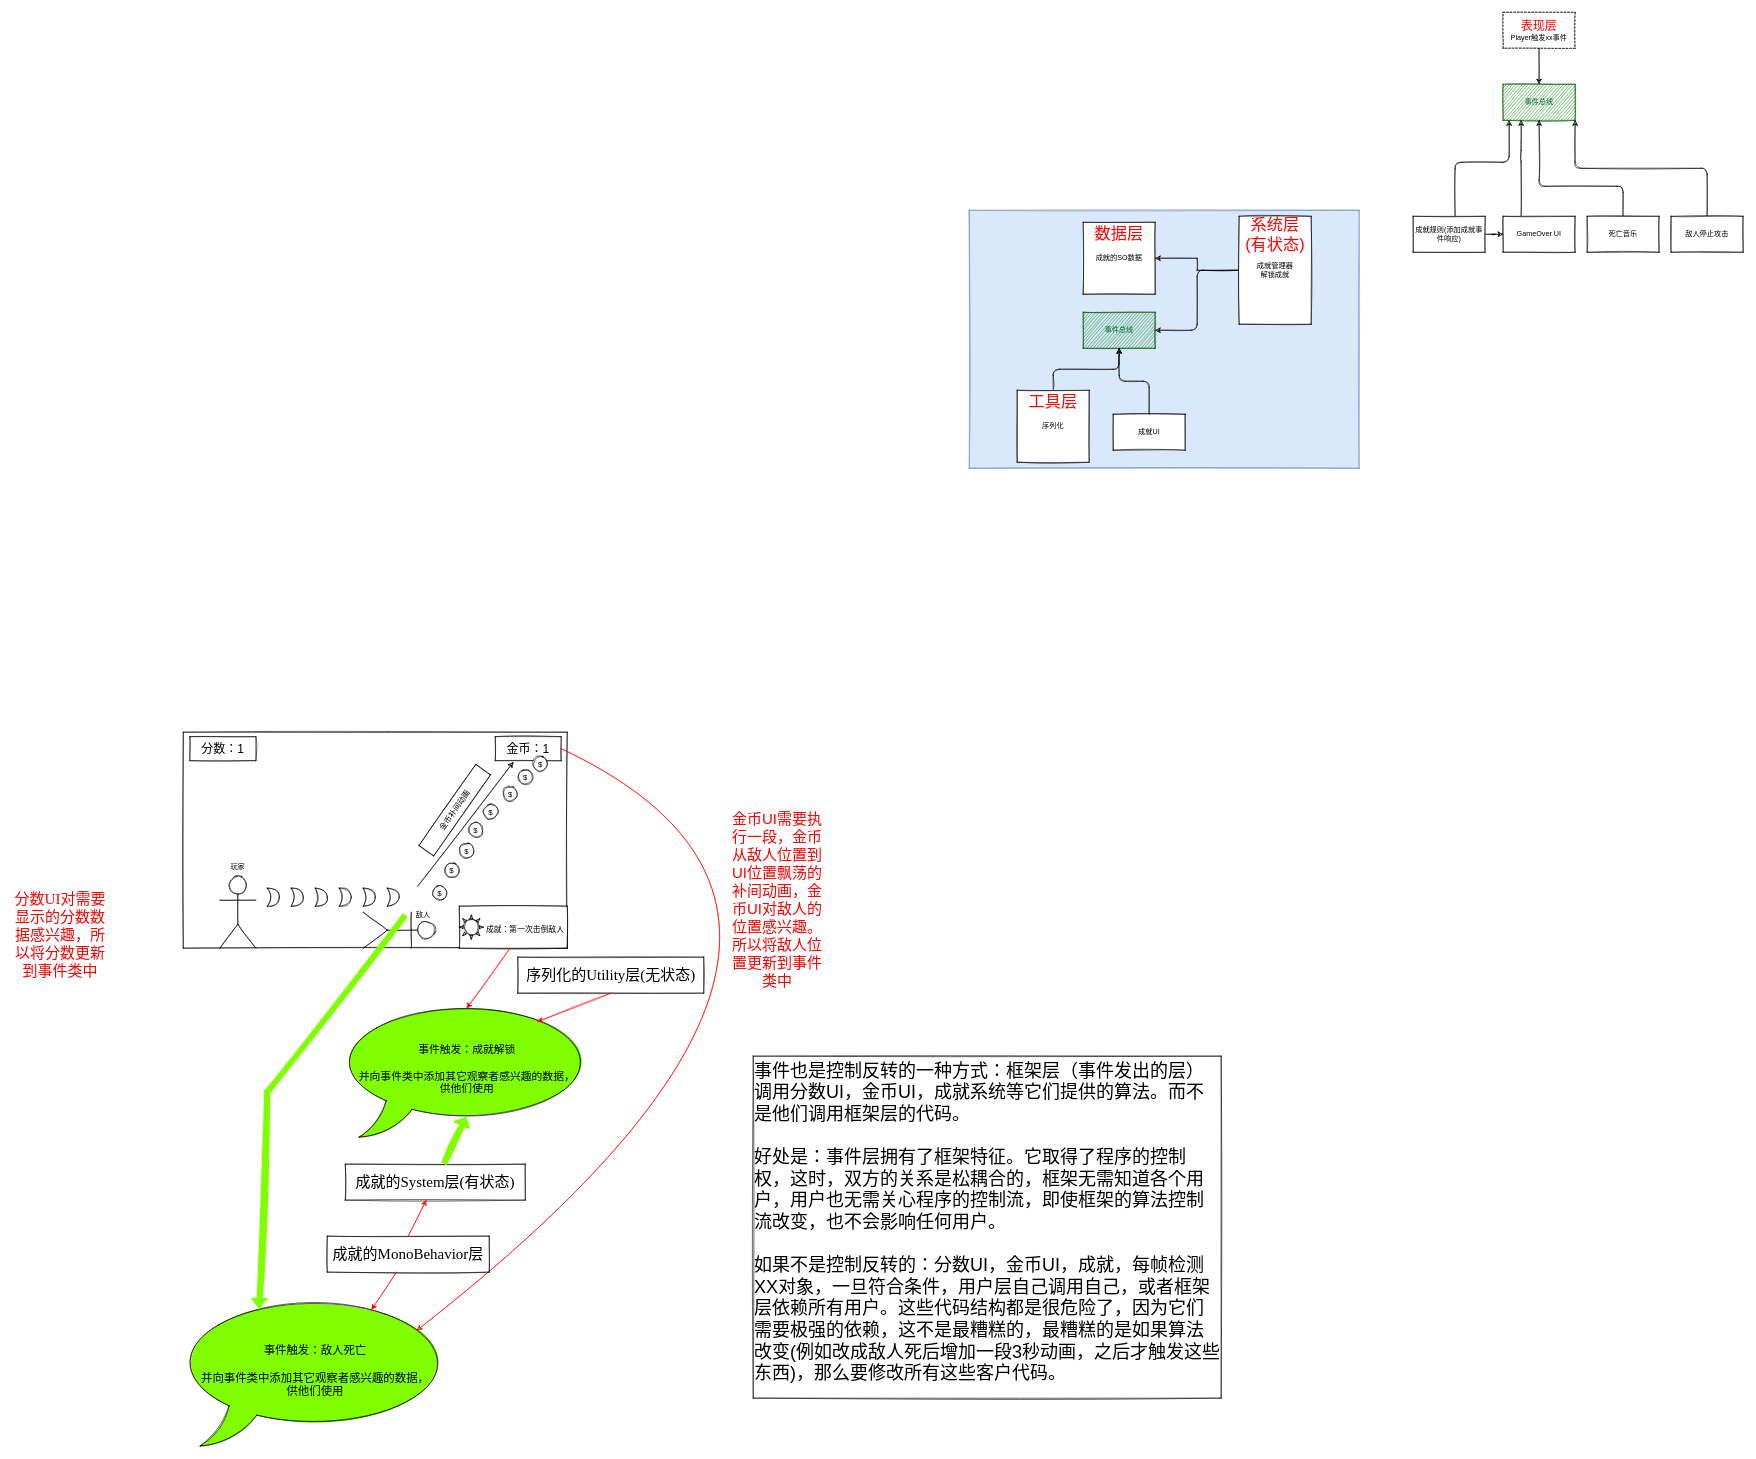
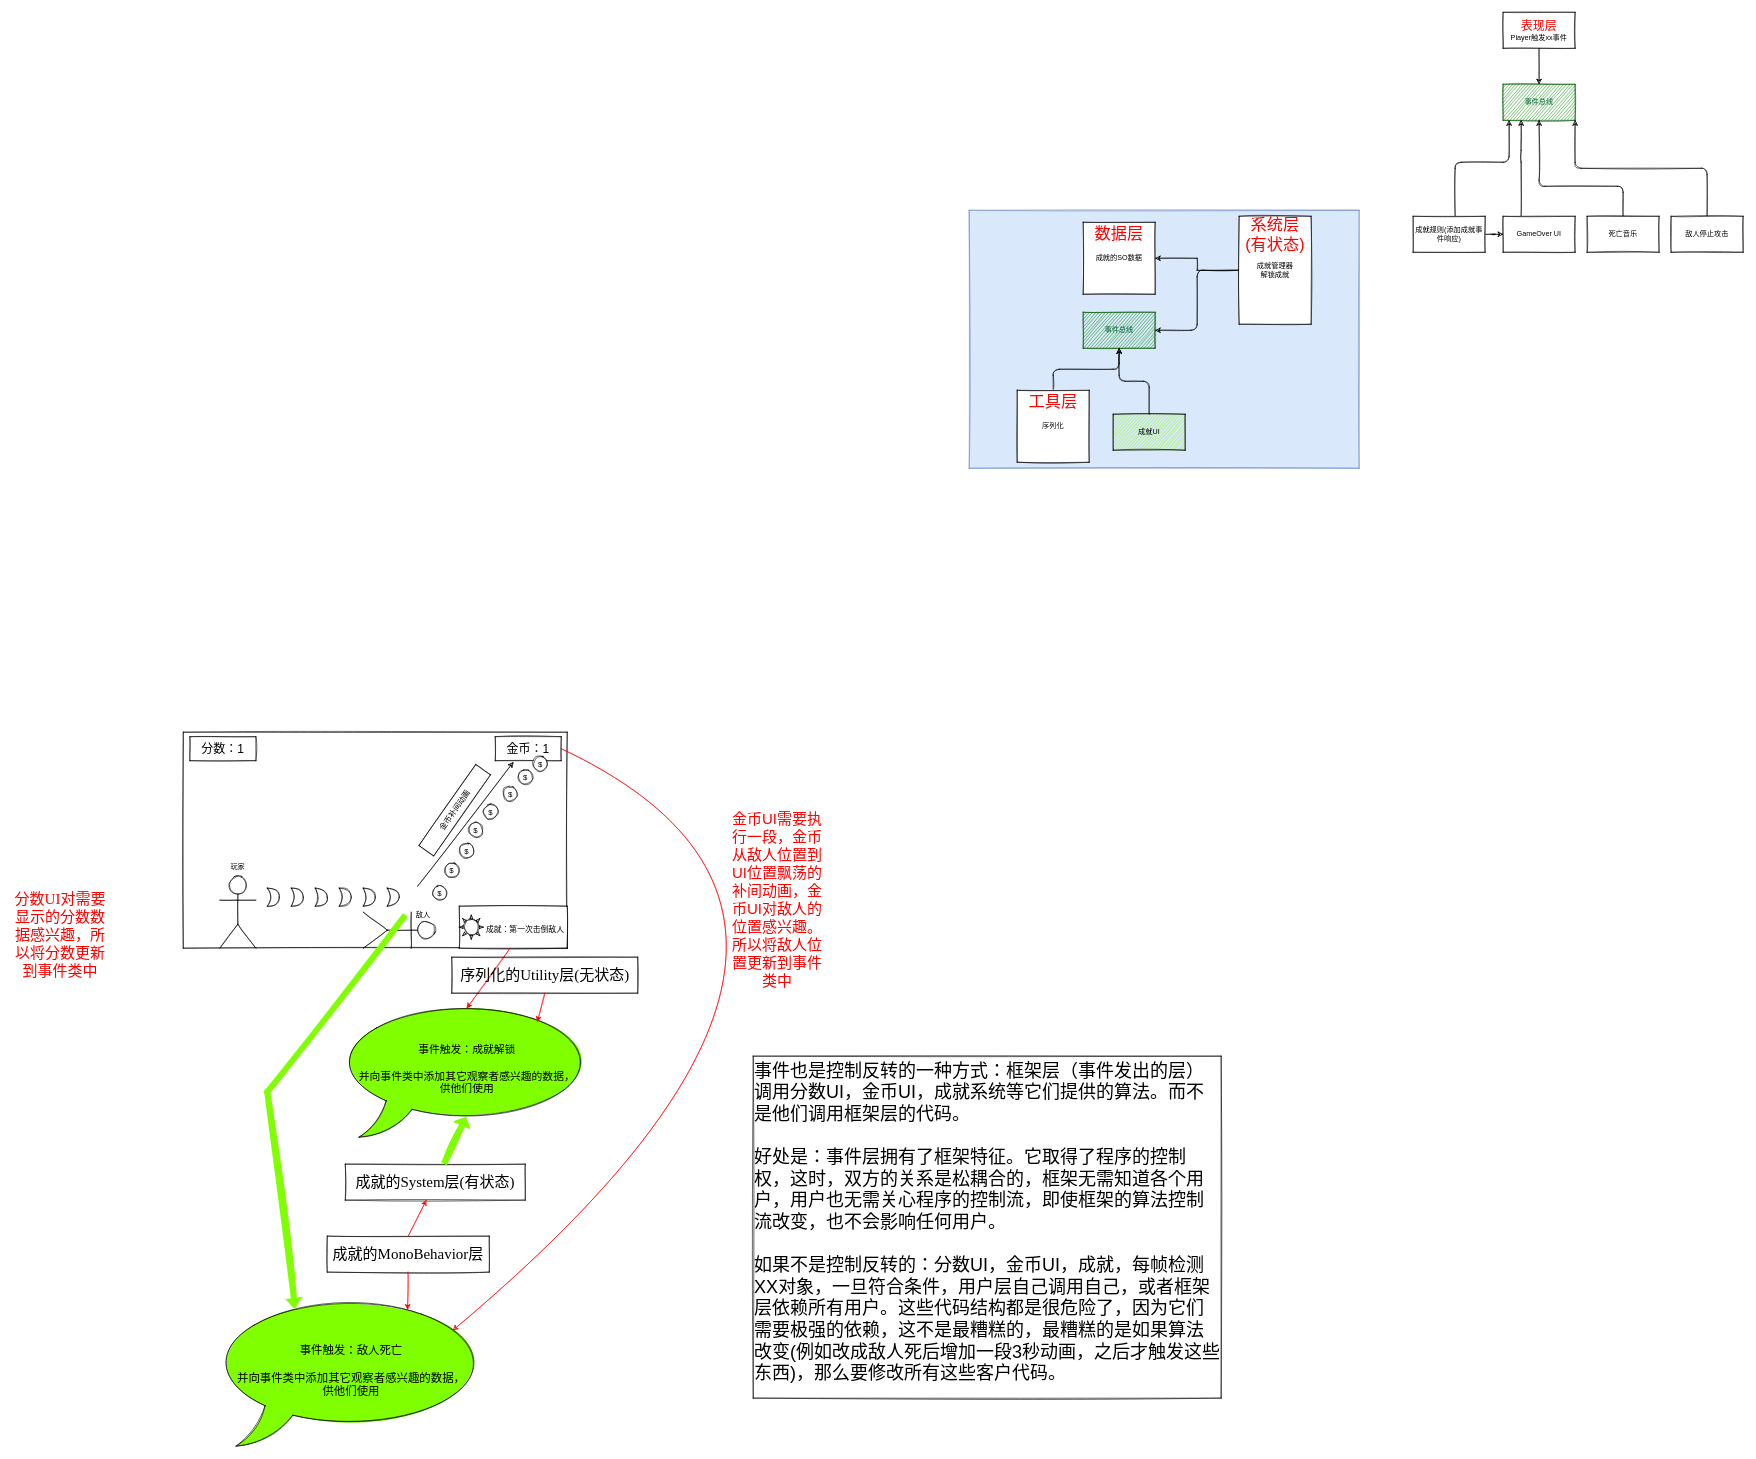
node "表现层 Player触发xx事件": style dashed -> solid
node "成就UI": fillcolor #ffffff -> #80ff00
node "序列化的Utility层(无状态)": moved (611, 975) -> (545, 975)
node "事件触发：敌人死亡 并向事件类中添加其它观察者感兴趣的数据， 供他们使用": moved (315, 1371) -> (351, 1371)
